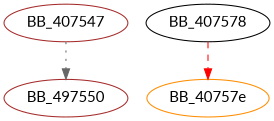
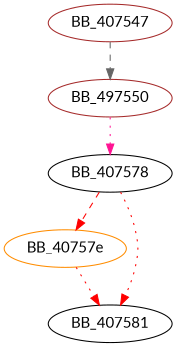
edge "BB_407547" -> "BB_497550": style dotted -> dashed
edge "BB_497550" -> "BB_407578": added
node "BB_407581": added
